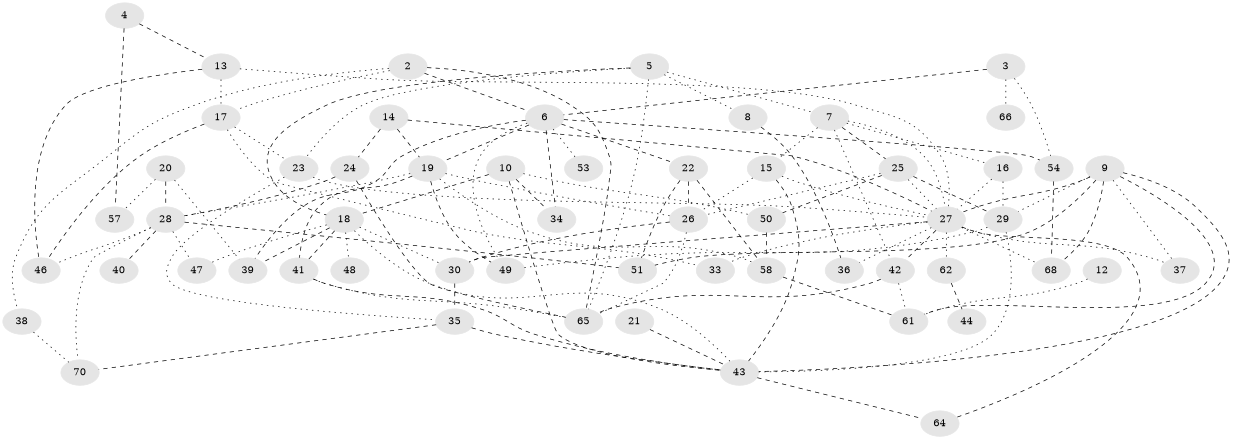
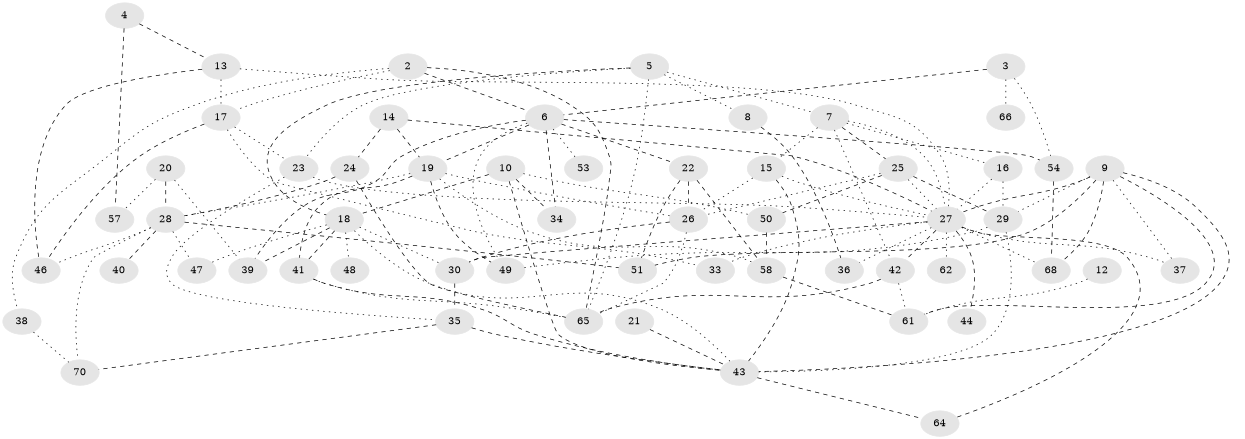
edge "62" -- "44": now "27" -- "44"
